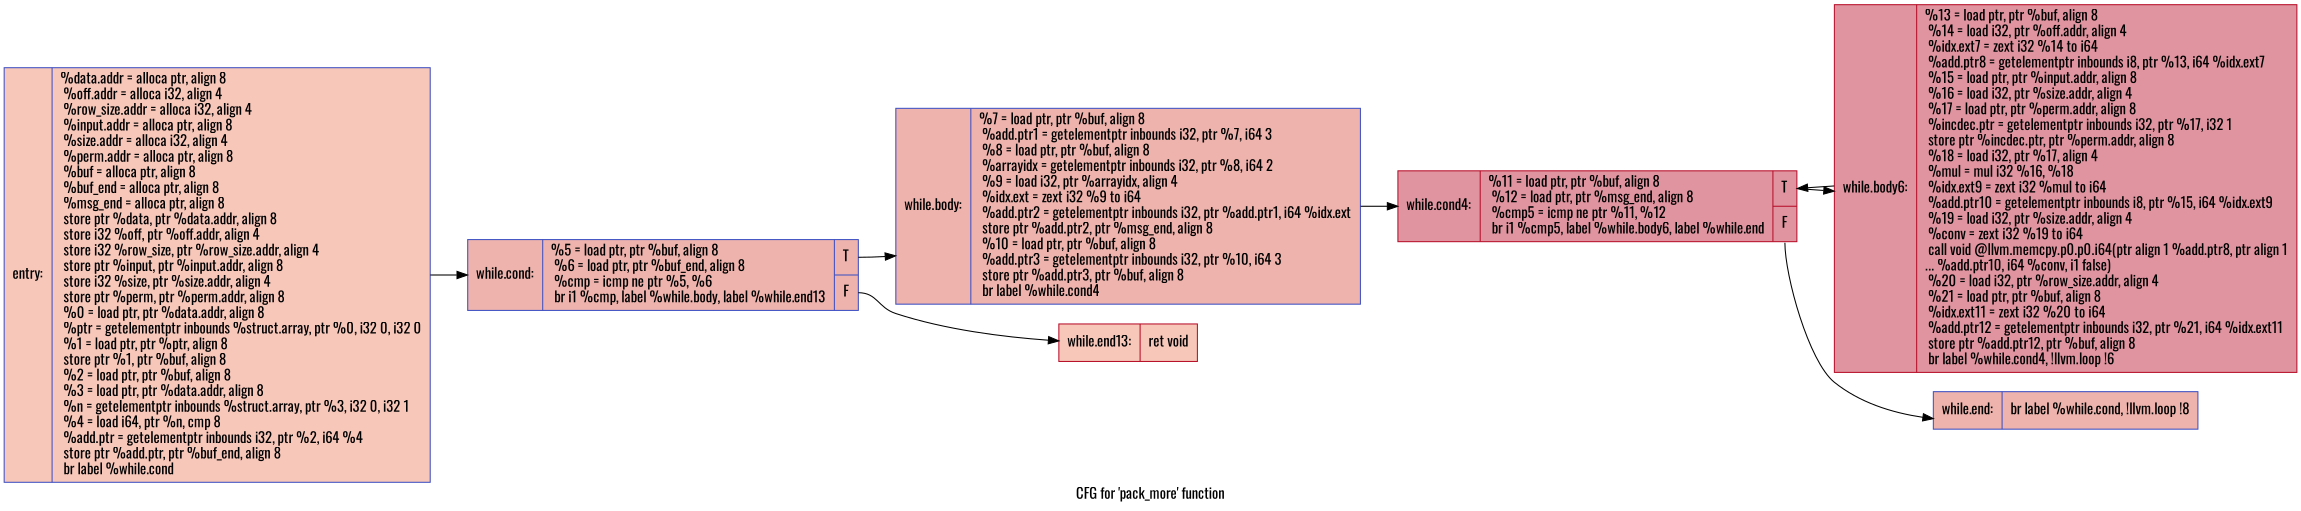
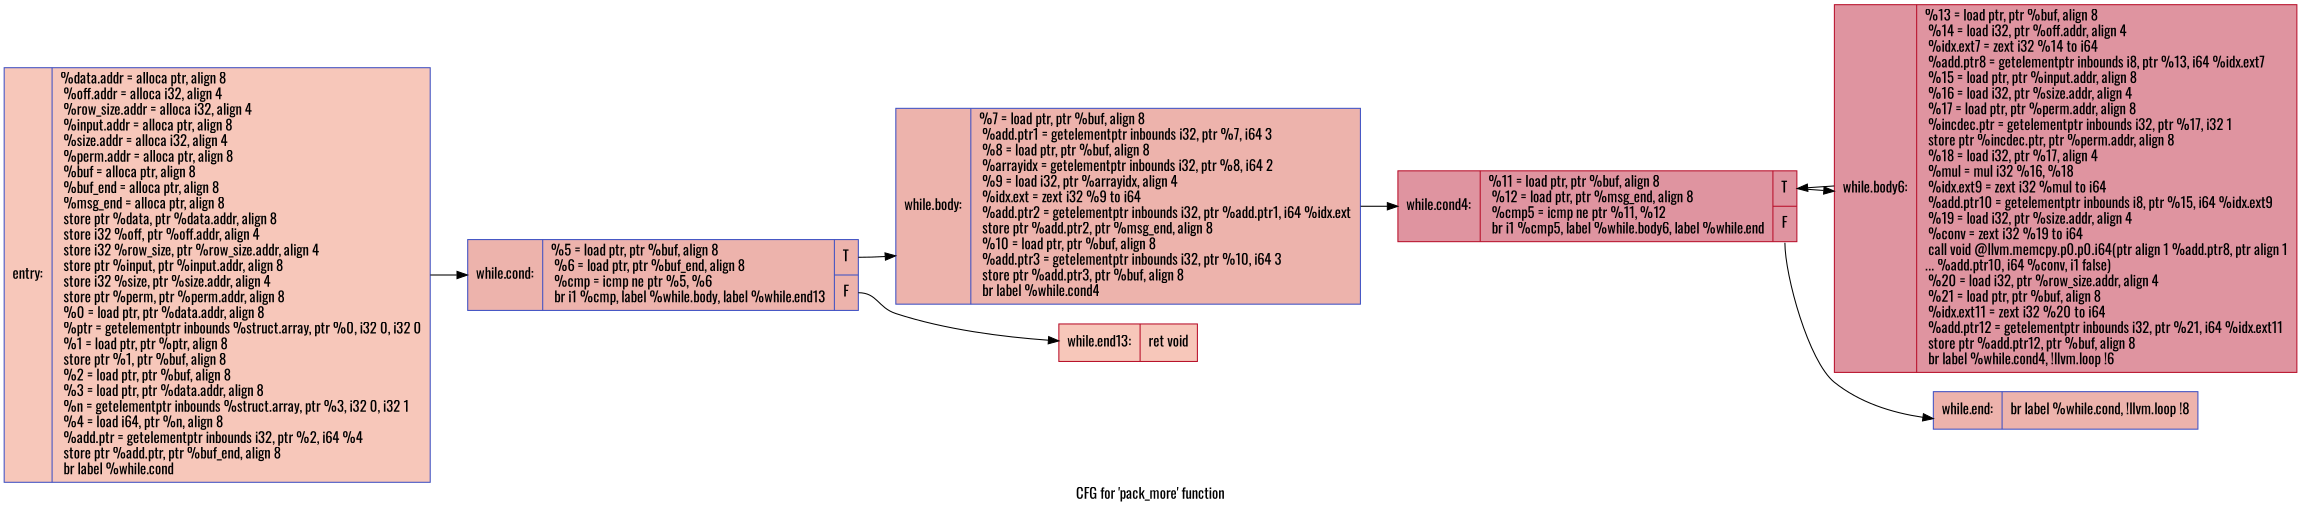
node "entry:": text "%4 = load i64, ptr %n, cmp 8" -> "%4 = load i64, ptr %n, align 8"
